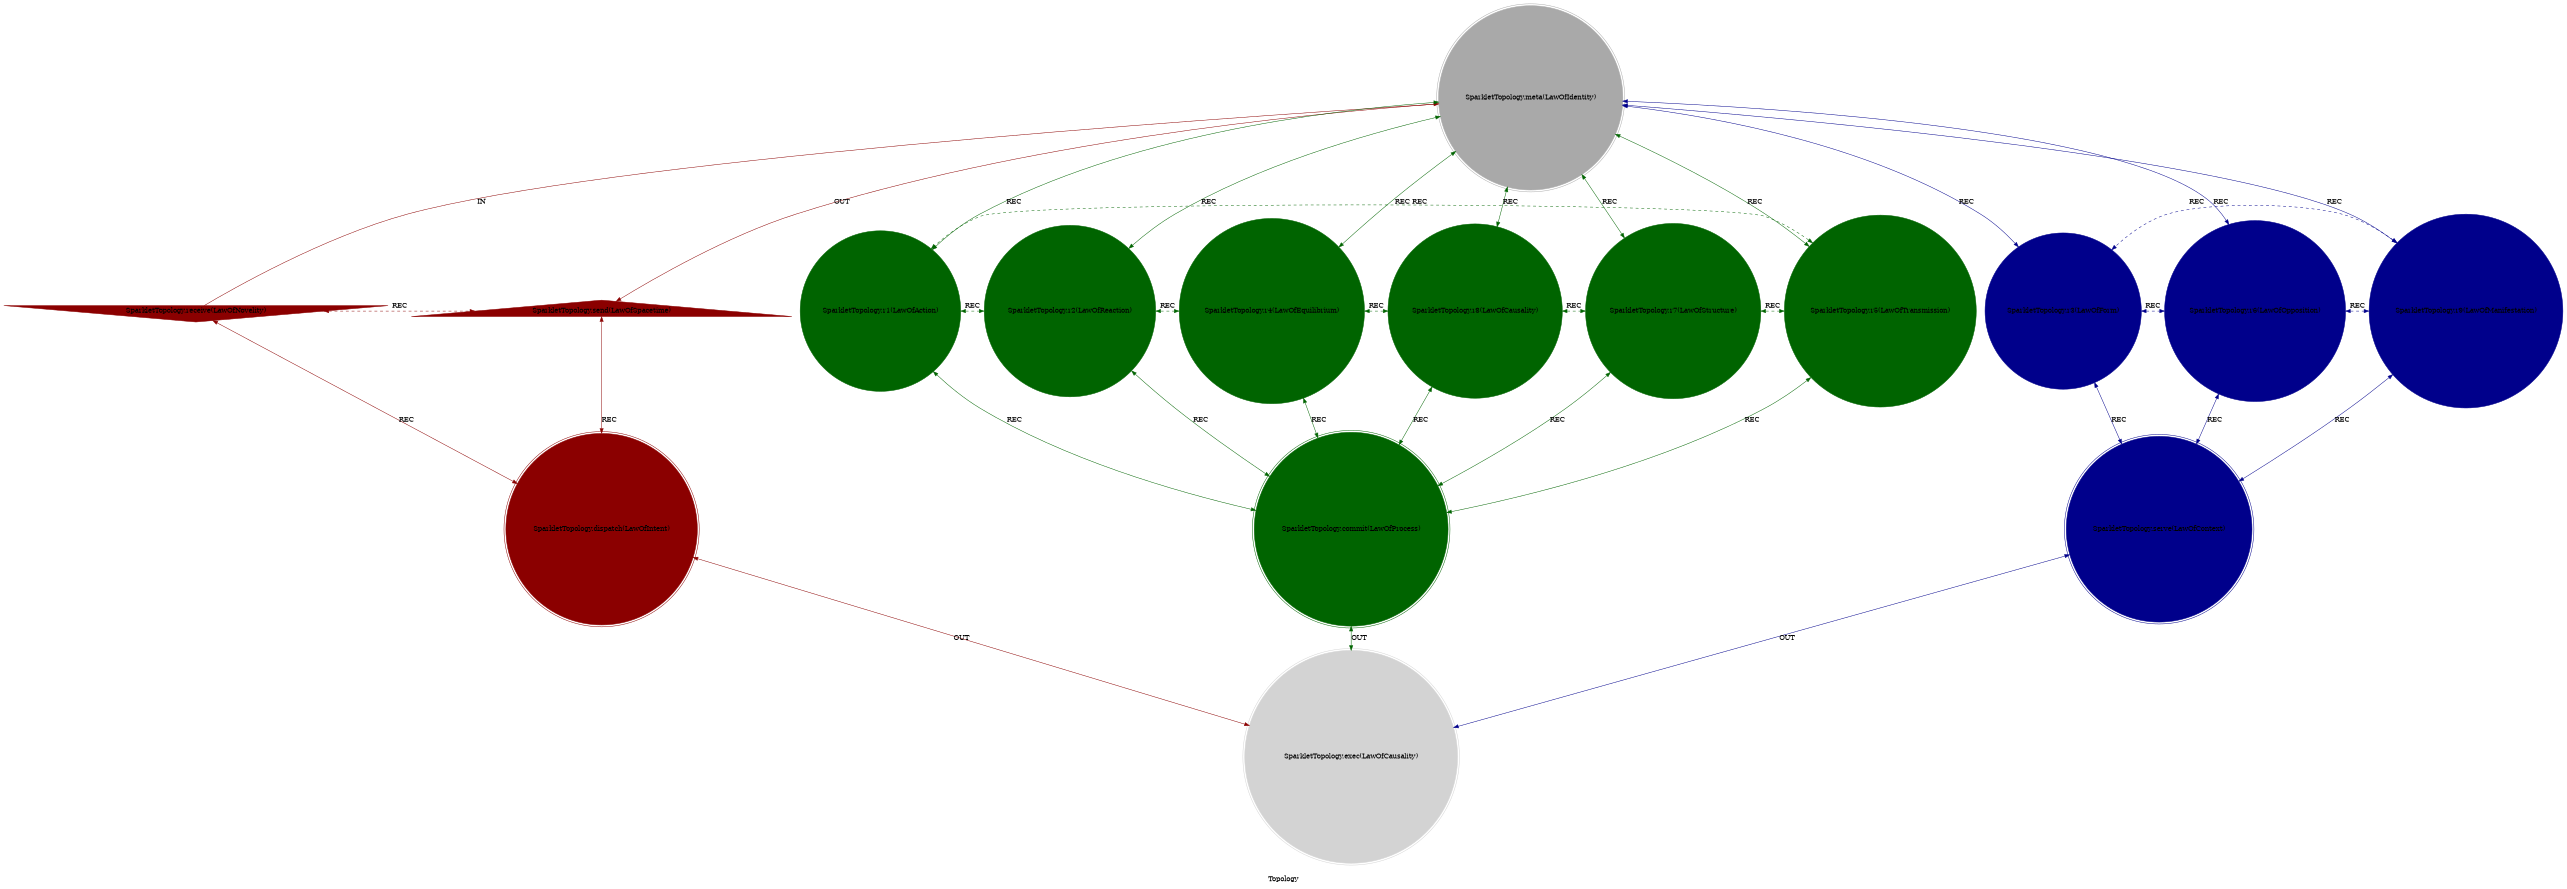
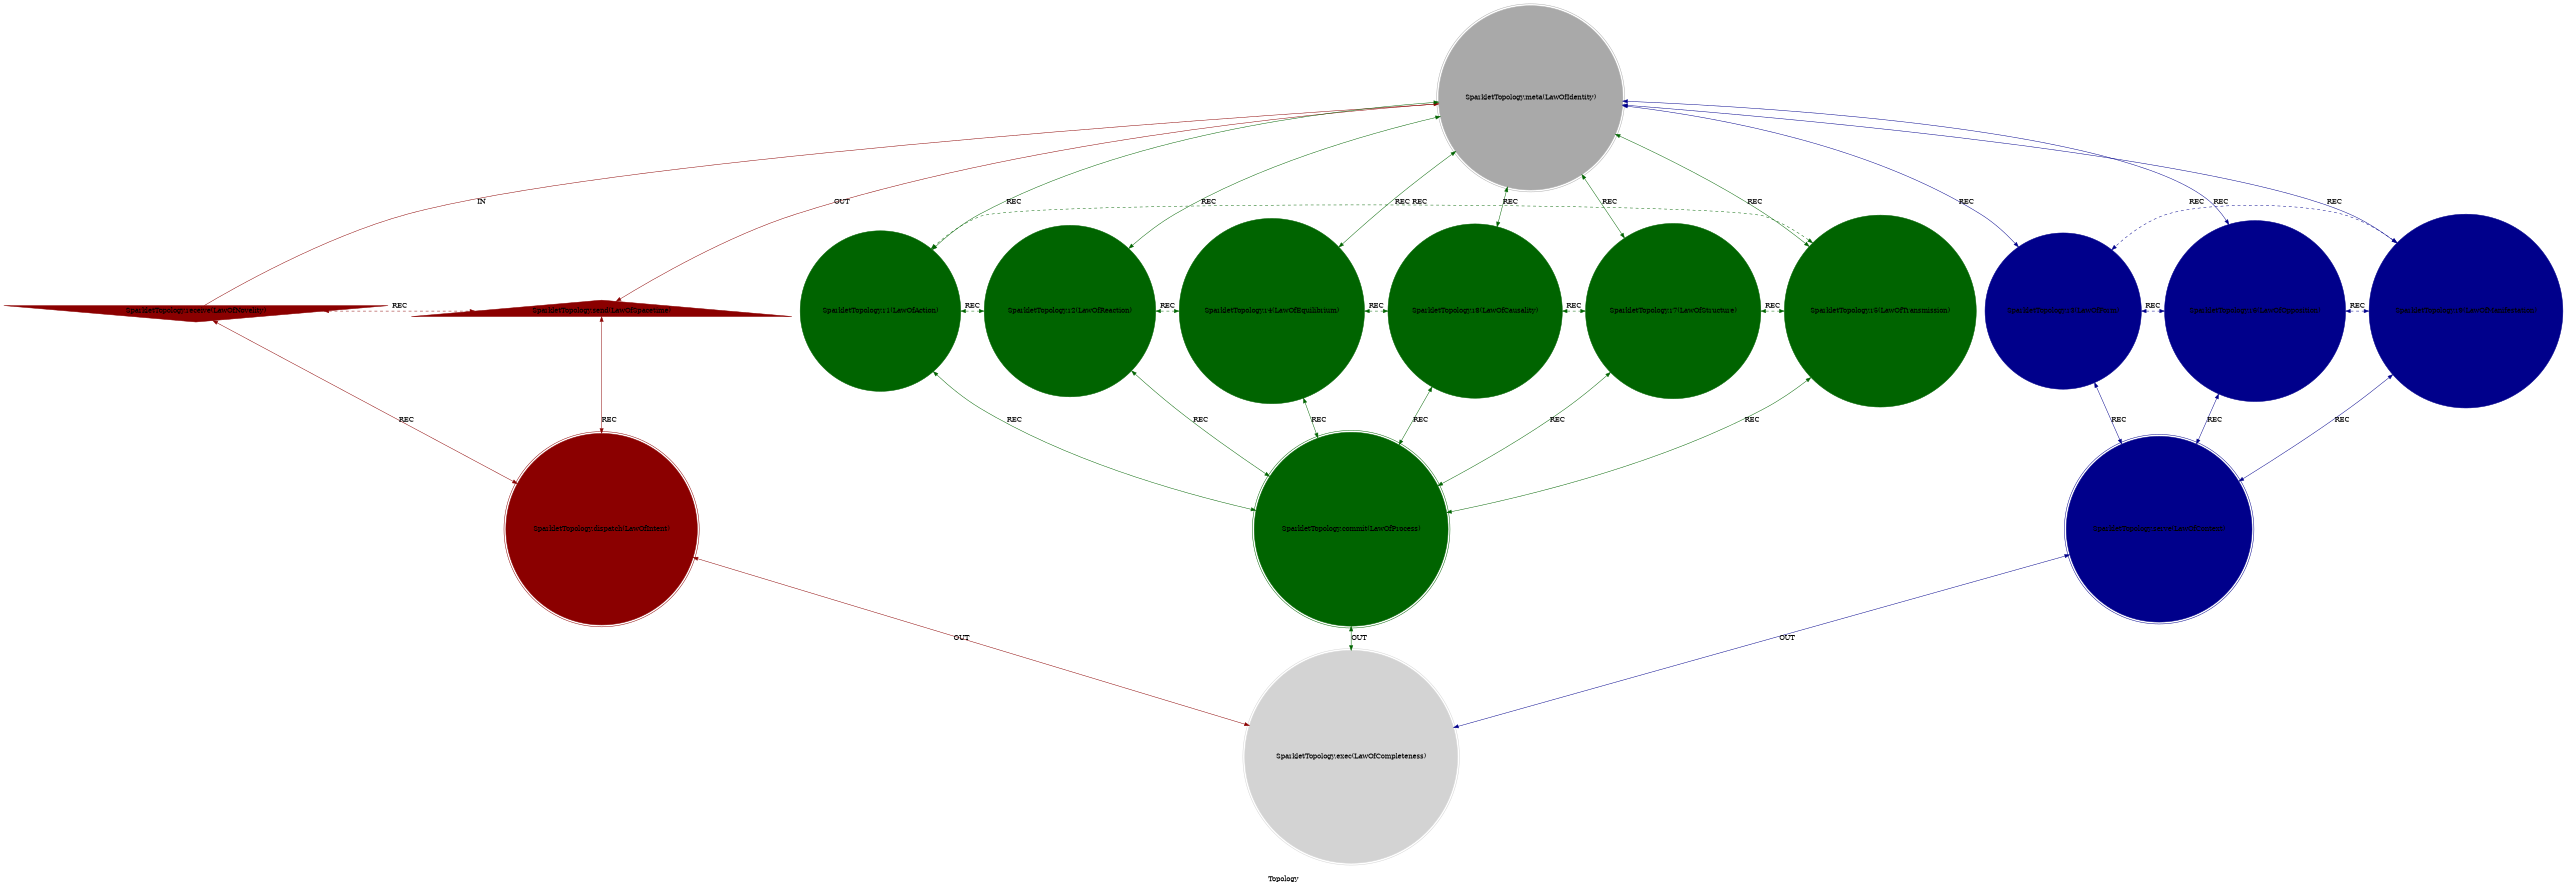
node "SparkletTopology.exec(LawOfCausality)": label "SparkletTopology.exec(LawOfCausality)" -> "SparkletTopology.exec(LawOfCompleteness)"
